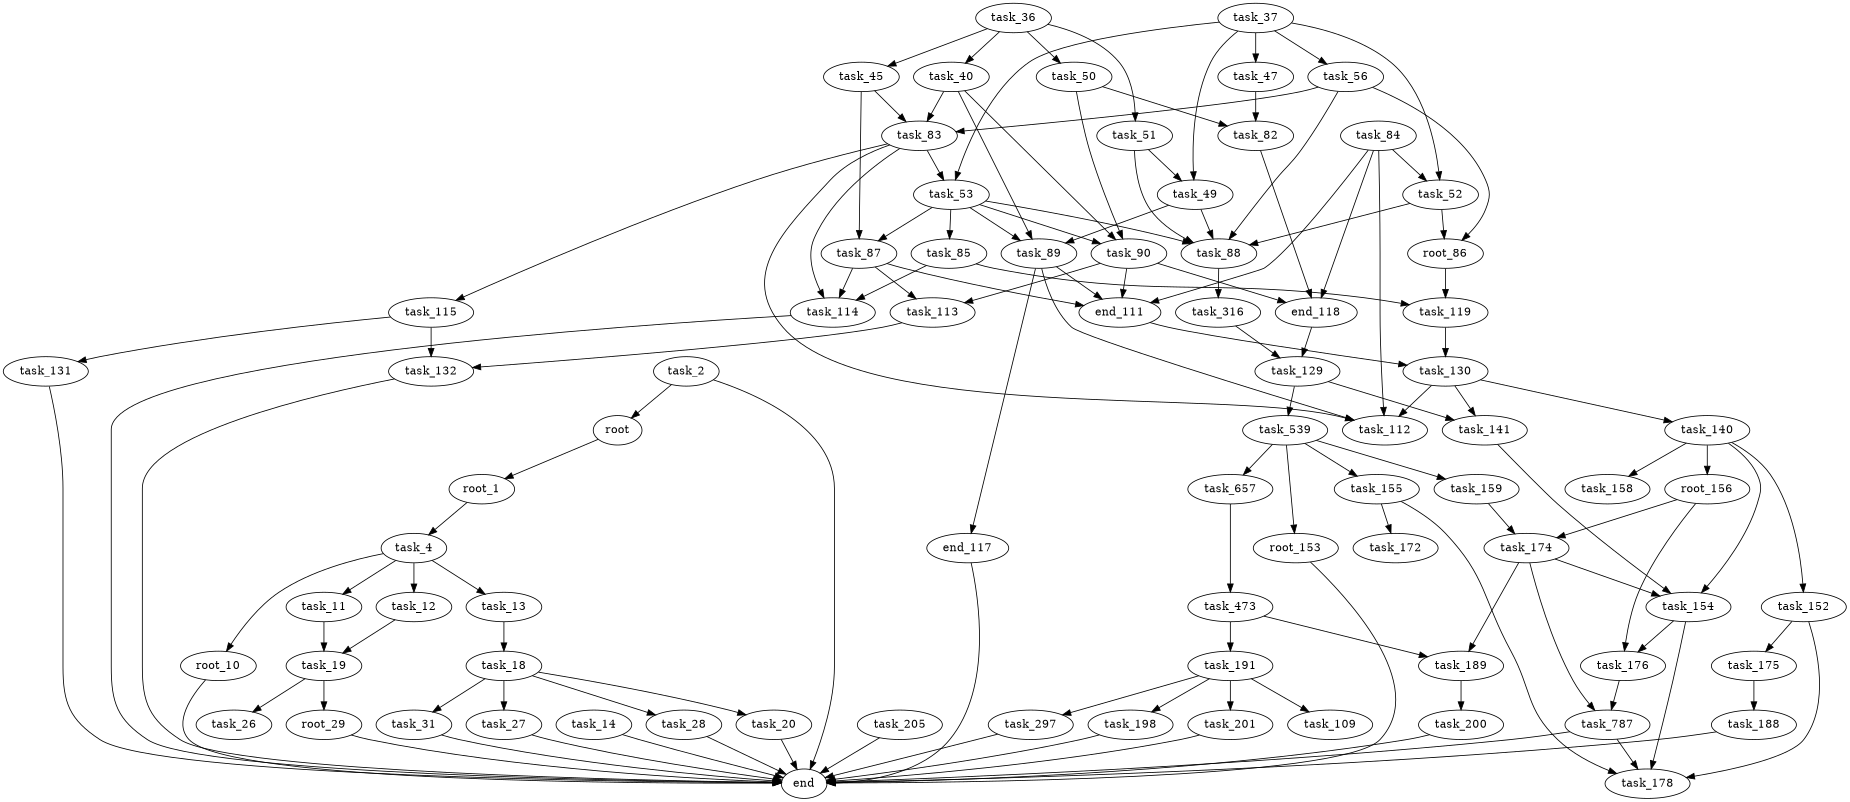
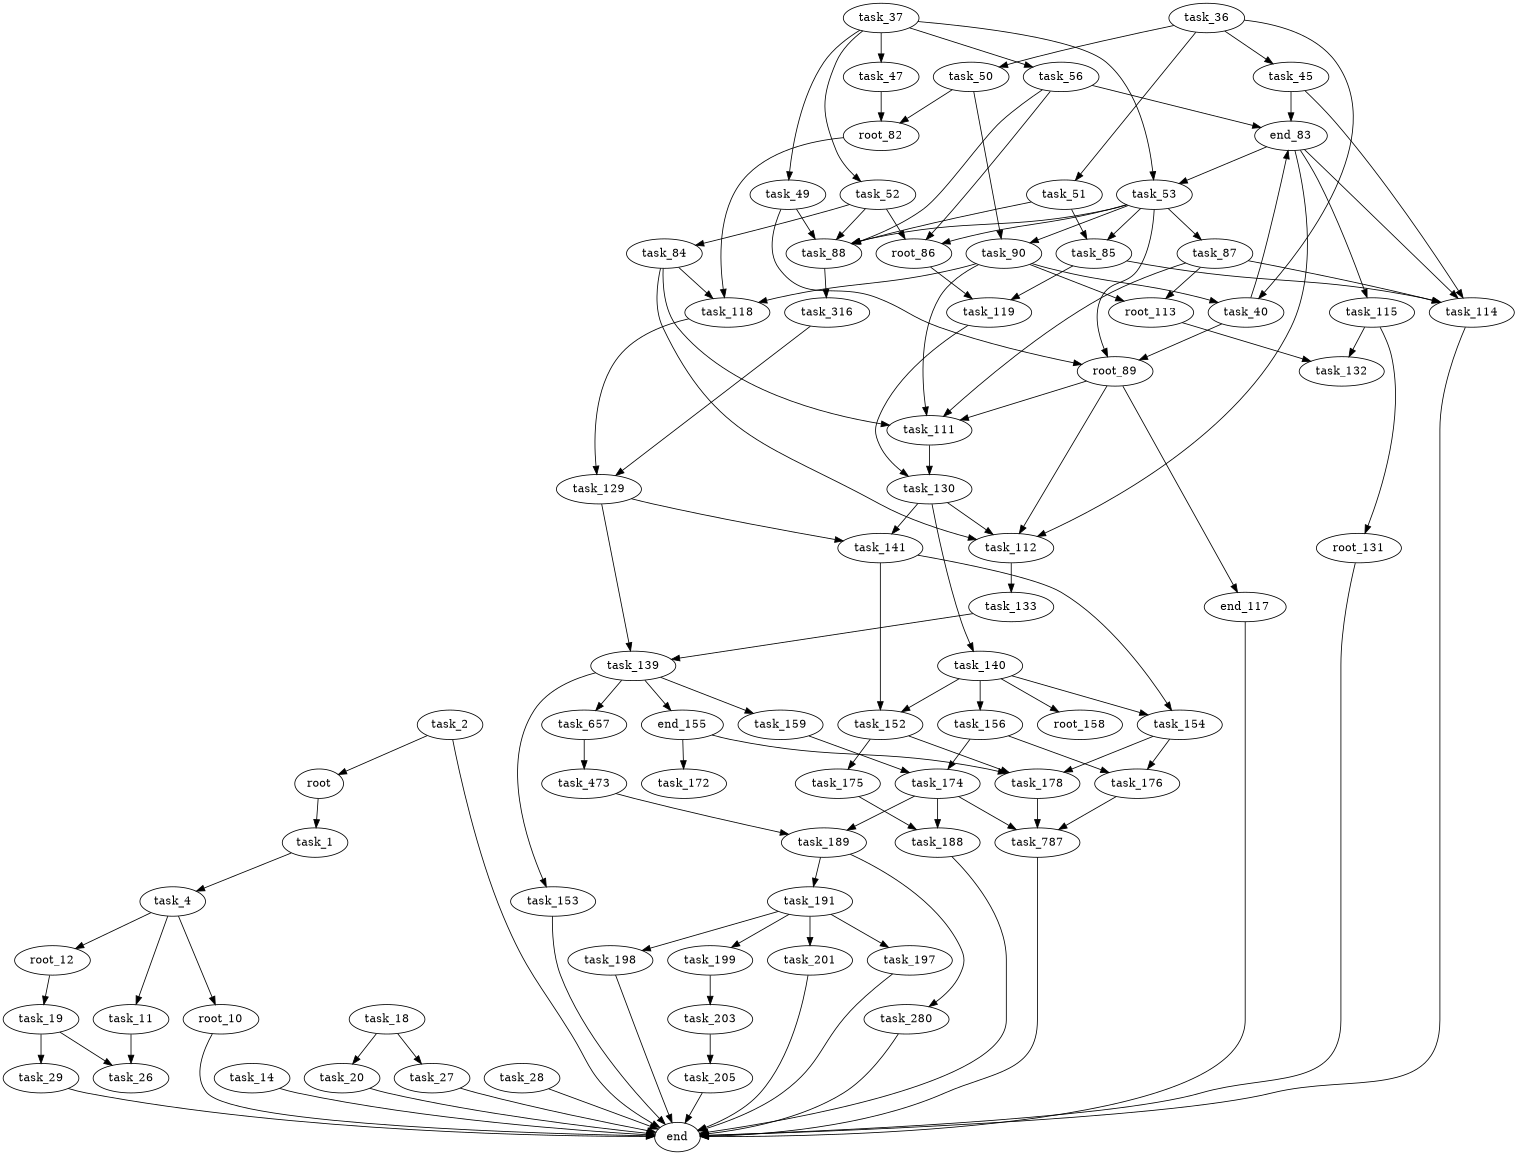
node "task_83": label "task_83" -> "end_83"
node "task_82": label "task_82" -> "root_82"
edge "task_40" -> "task_90": reversed
edge "task_51" -> "task_49": now "task_51" -> "task_85"
edge "task_84" -> "task_52": reversed
edge "task_45" -> "task_87": now "task_45" -> "task_114"
edge "task_53" -> "root_86": added
node "task_89": label "task_89" -> "root_89"
node "task_113": label "task_113" -> "root_113"
node "end_111": label "end_111" -> "task_111"
node "end_118": label "end_118" -> "task_118"
node "task_131": label "task_131" -> "root_131"
node "task_539": label "task_539" -> "task_139"
node "root_1": label "root_1" -> "task_1"
node "task_155": label "task_155" -> "end_155"
node "task_158": label "task_158" -> "root_158"
node "root_156": label "root_156" -> "task_156"
node "root_153": label "root_153" -> "task_153"
edge "task_174" -> "task_154": now "task_174" -> "task_188"
node "task_12": label "task_12" -> "root_12"
node "task_13": removed
node "task_133": added
edge "task_11" -> "task_19": now "task_11" -> "task_26"
edge "task_473" -> "task_191": now "task_189" -> "task_191"
edge "task_141" -> "task_152": added
edge "task_18" -> "task_28": removed
node "root_29": label "root_29" -> "task_29"
node "task_31": removed
node "task_297": label "task_297" -> "task_197"
node "task_109": label "task_109" -> "task_199"
node "task_200": label "task_200" -> "task_280"
edge "task_132" -> "end": removed
edge "task_787" -> "task_178": reversed
node "task_203": added
